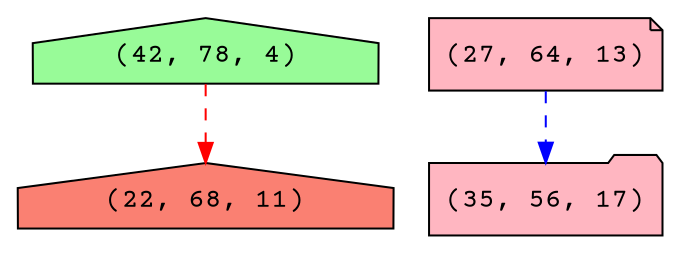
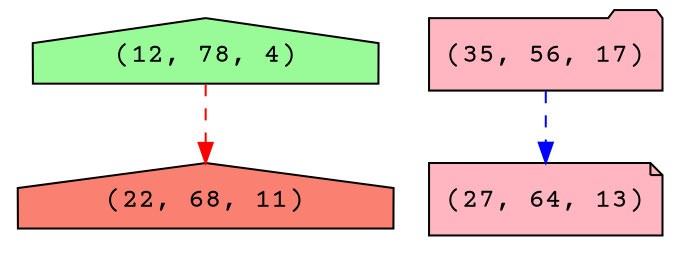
node "(42, 78, 4)": label "(42, 78, 4)" -> "(12, 78, 4)"
edge "(27, 64, 13)" -> "(35, 56, 17)": reversed
